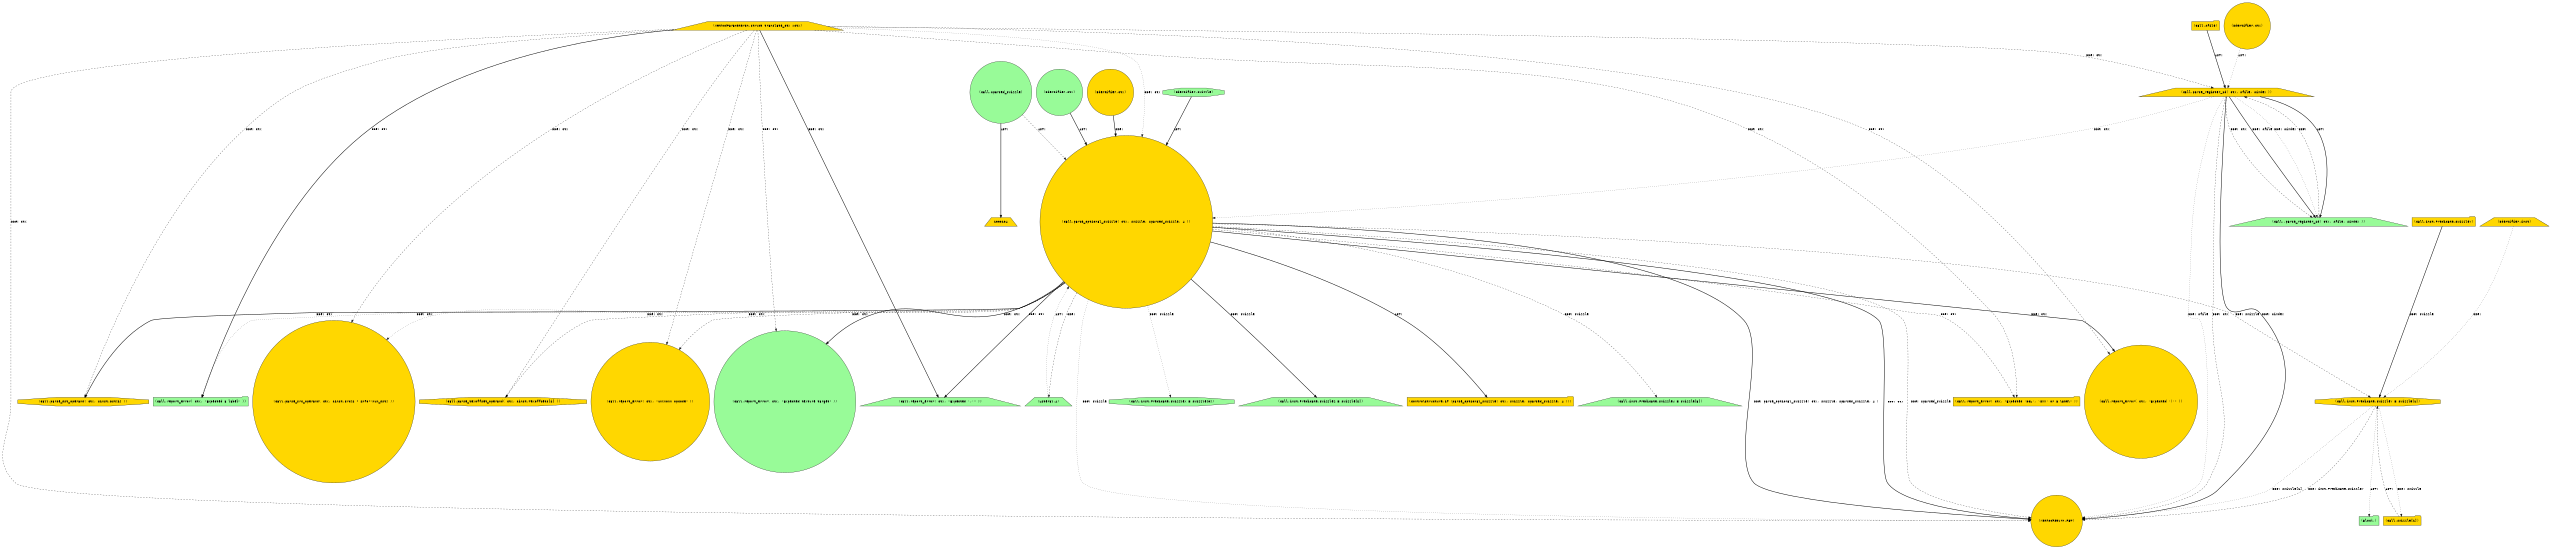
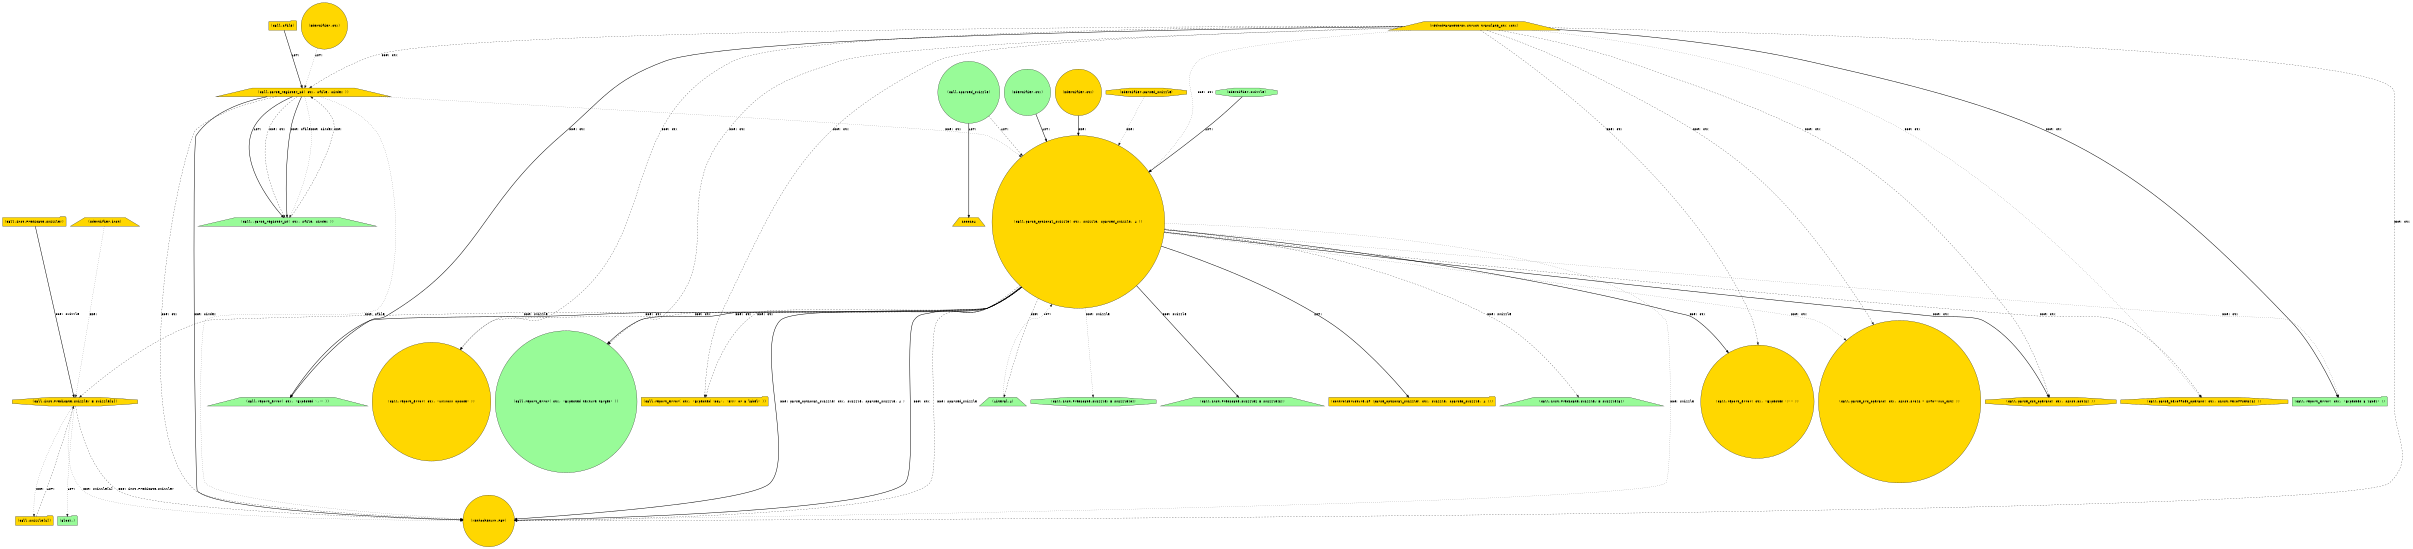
node "(Identifier,parsed_swizzle)": added
edge "(MethodParameterIn,struct translate_ctx *ctx)" -> "(Call,parse_texoffset_operand( ctx, &inst.TexOffsets[i] ))": style dashed -> dotted
edge "(Call,inst.Predicate.SwizzleY = swizzle[1])" -> "(Call,swizzle[1])": label "DDG: swizzle" -> "CFG: "
